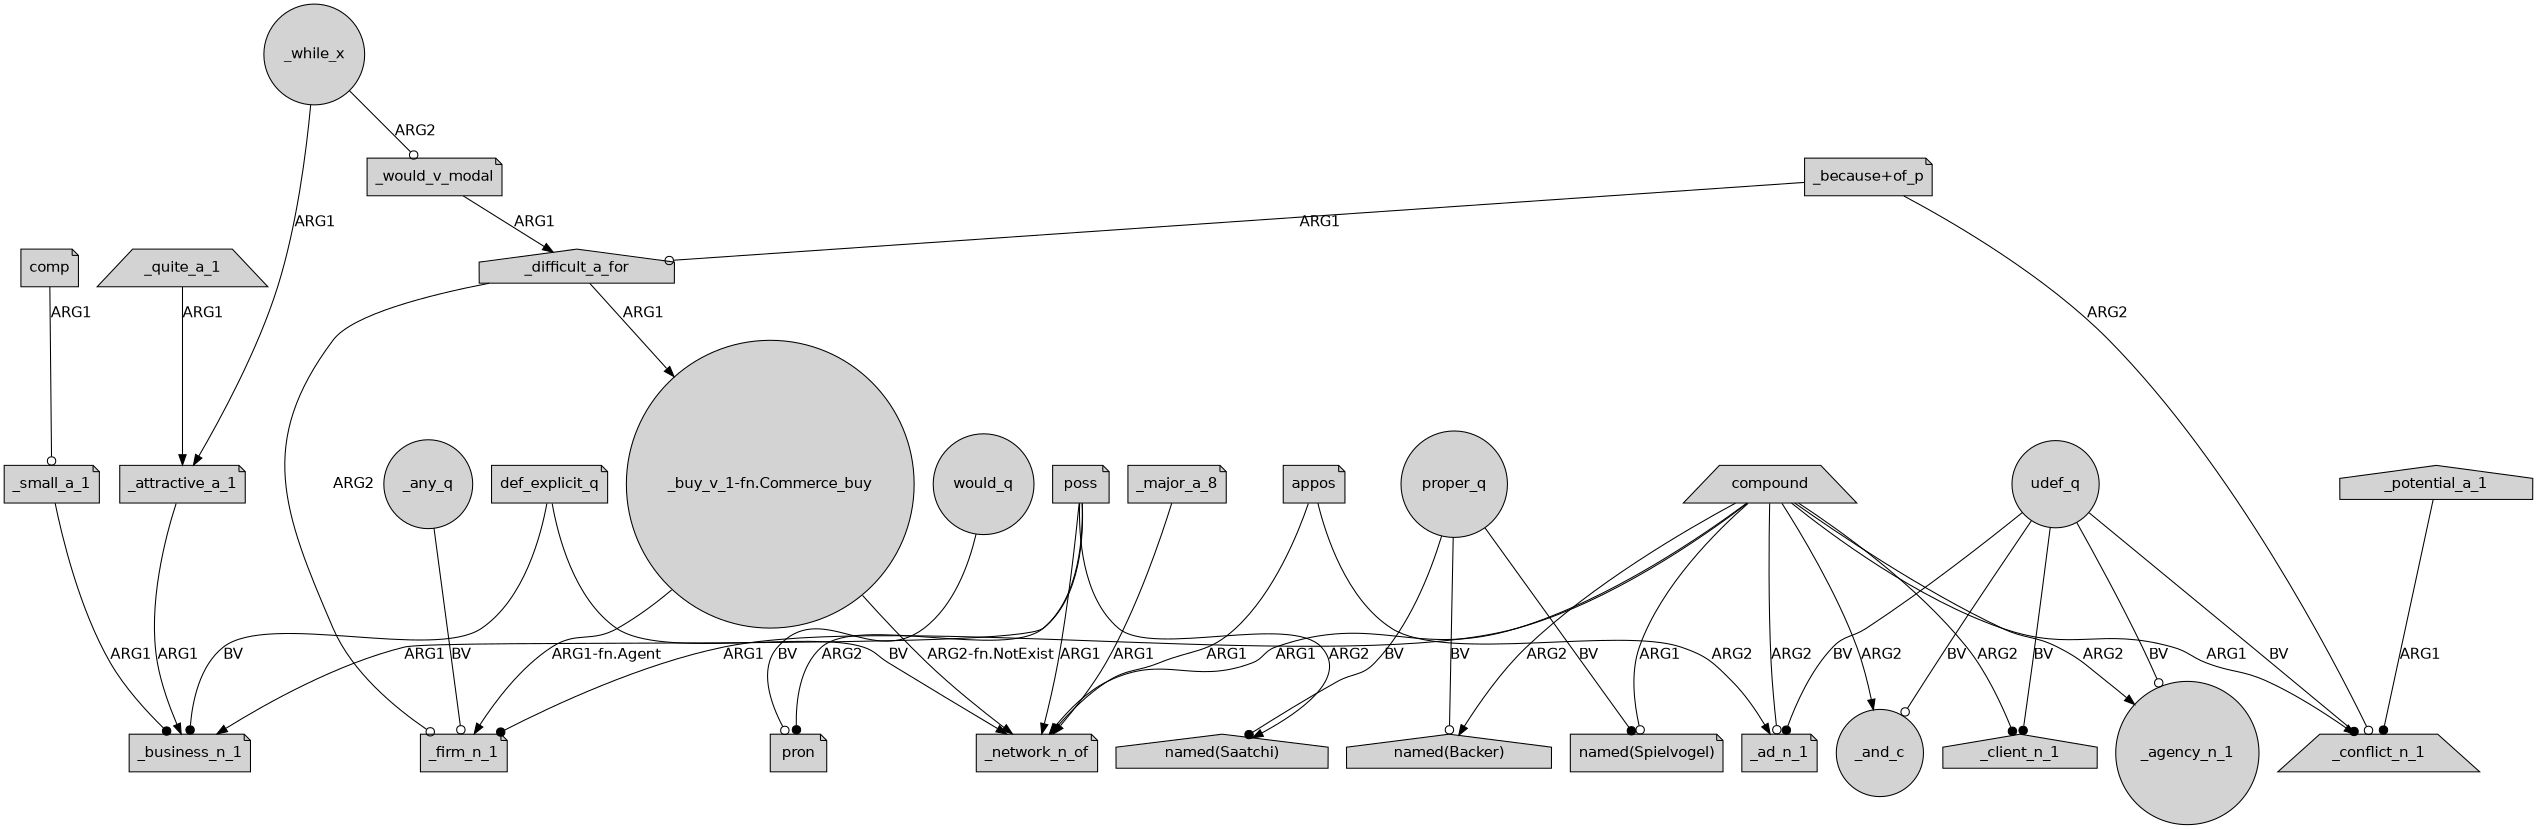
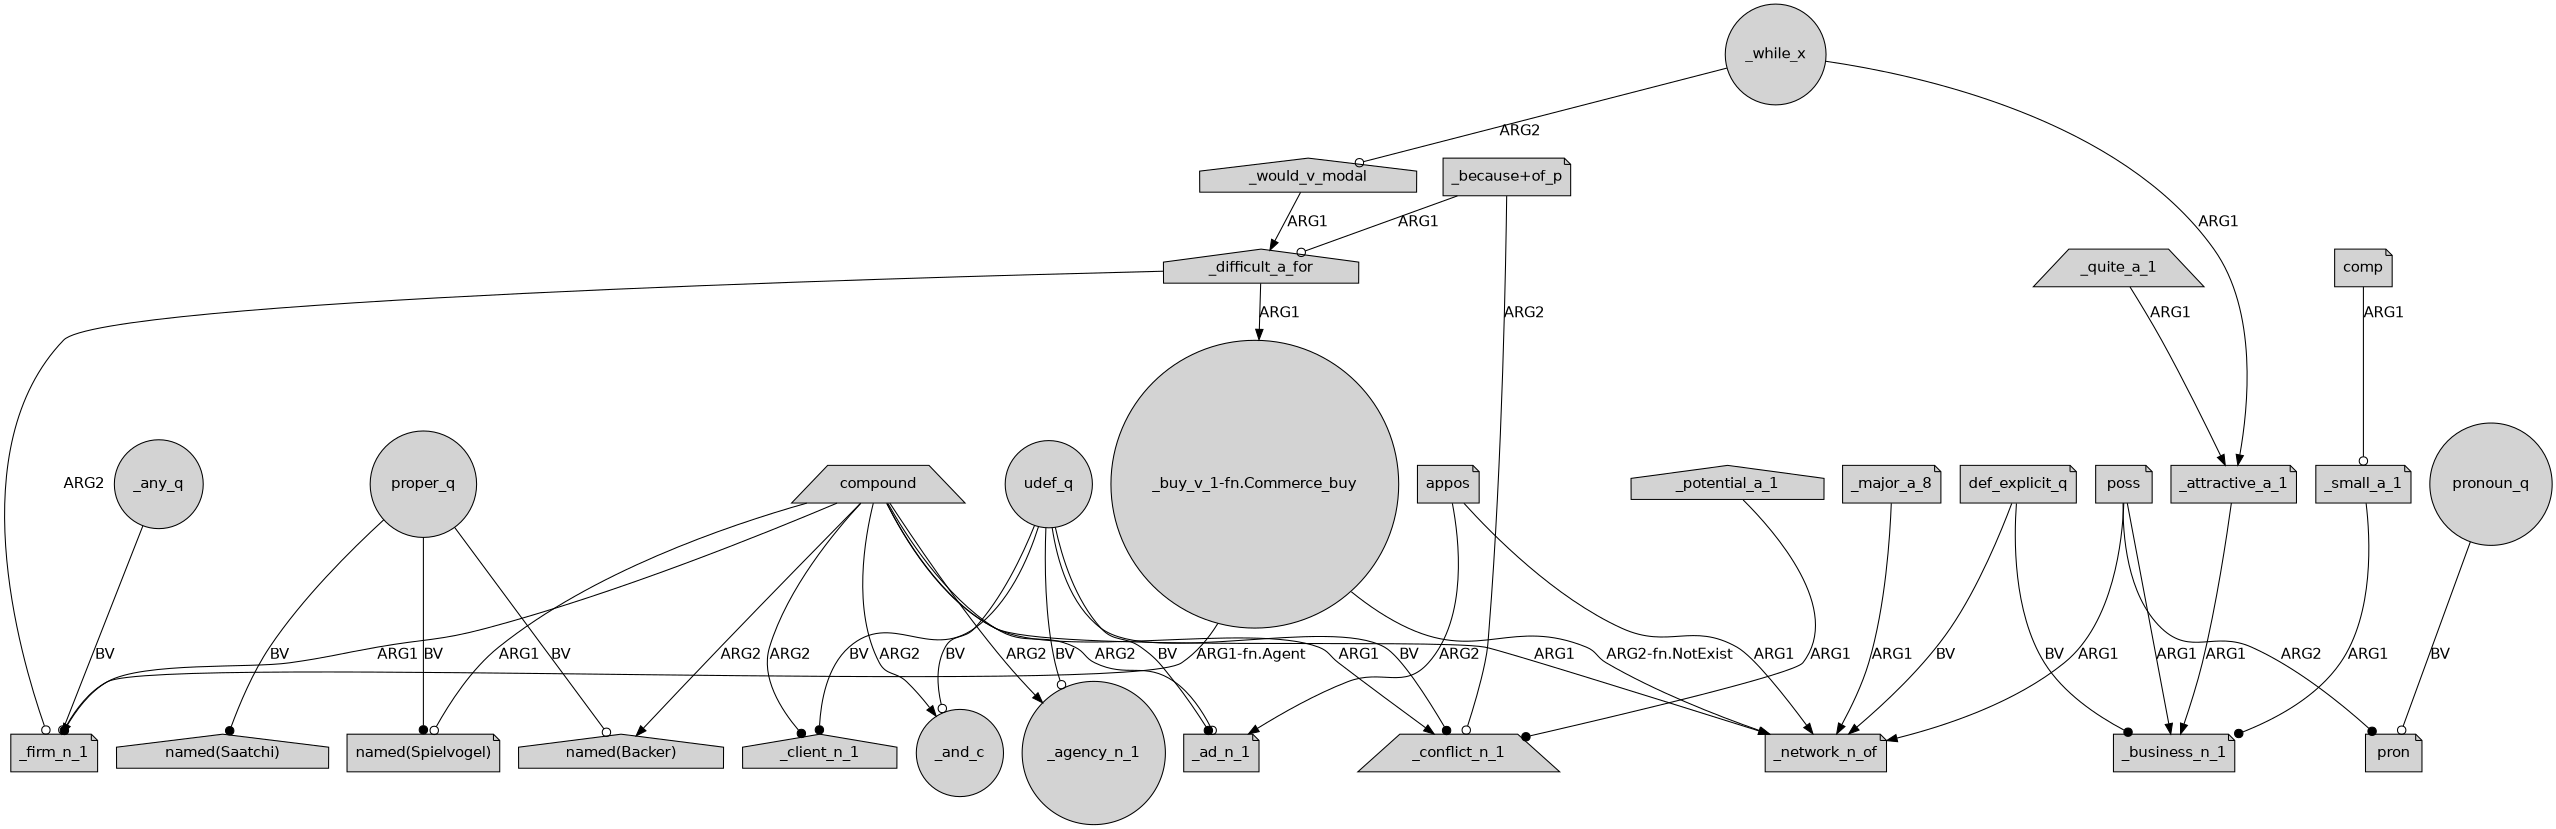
node "_would_v_modal": shape note -> house
node "would_q": label "would_q" -> "pronoun_q"
edge "poss" -> "named(Saatchi)": removed, label "ARG2"
